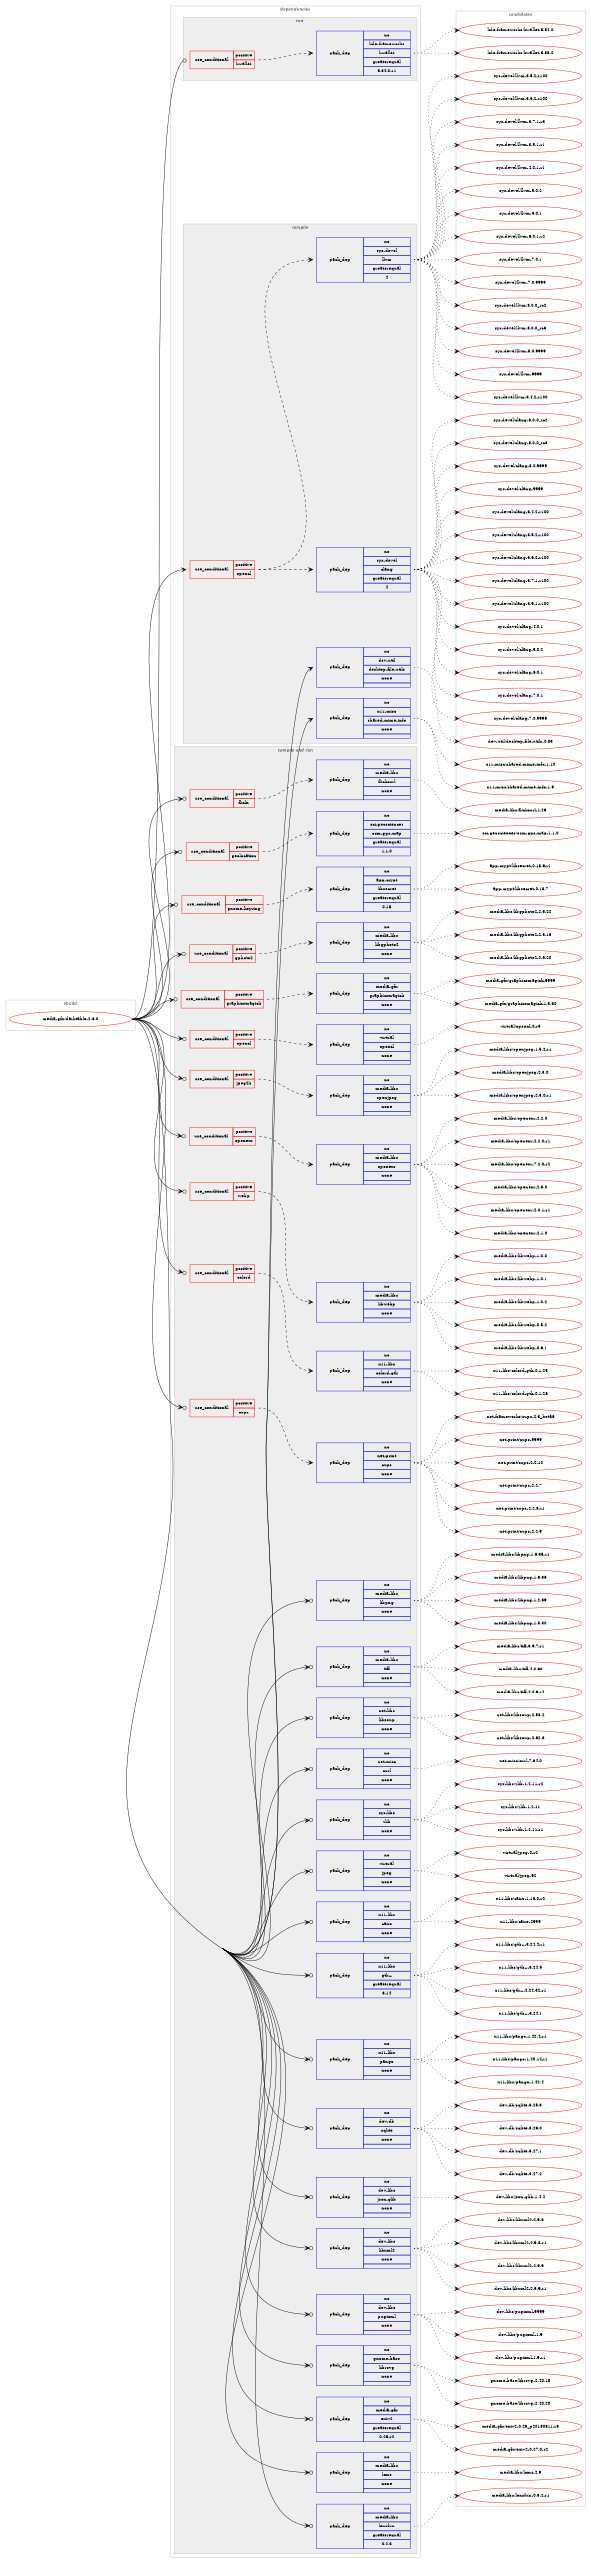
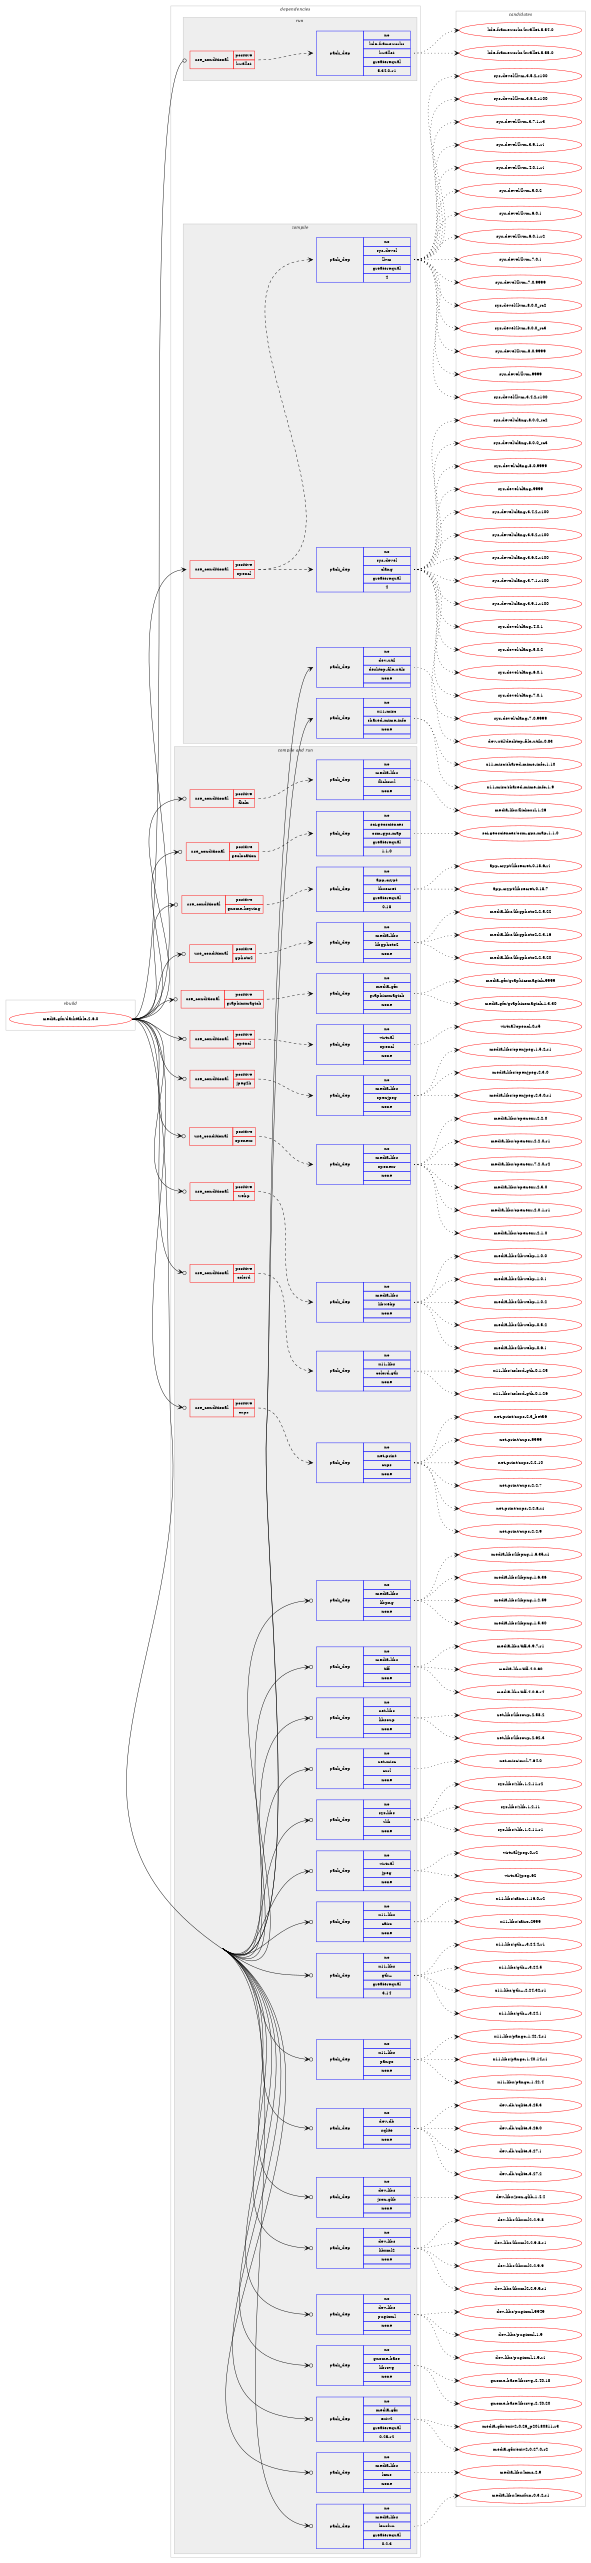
node "net-frameworks/cups-2.3_beta6": label "net-frameworks/cups-2.3_beta6" -> "net-print/cups-2.3_beta6"
node "dev-libs/pugixml-9999": label "dev-libs/pugixml-9999" -> "dev-libs/pugixml-9949"
